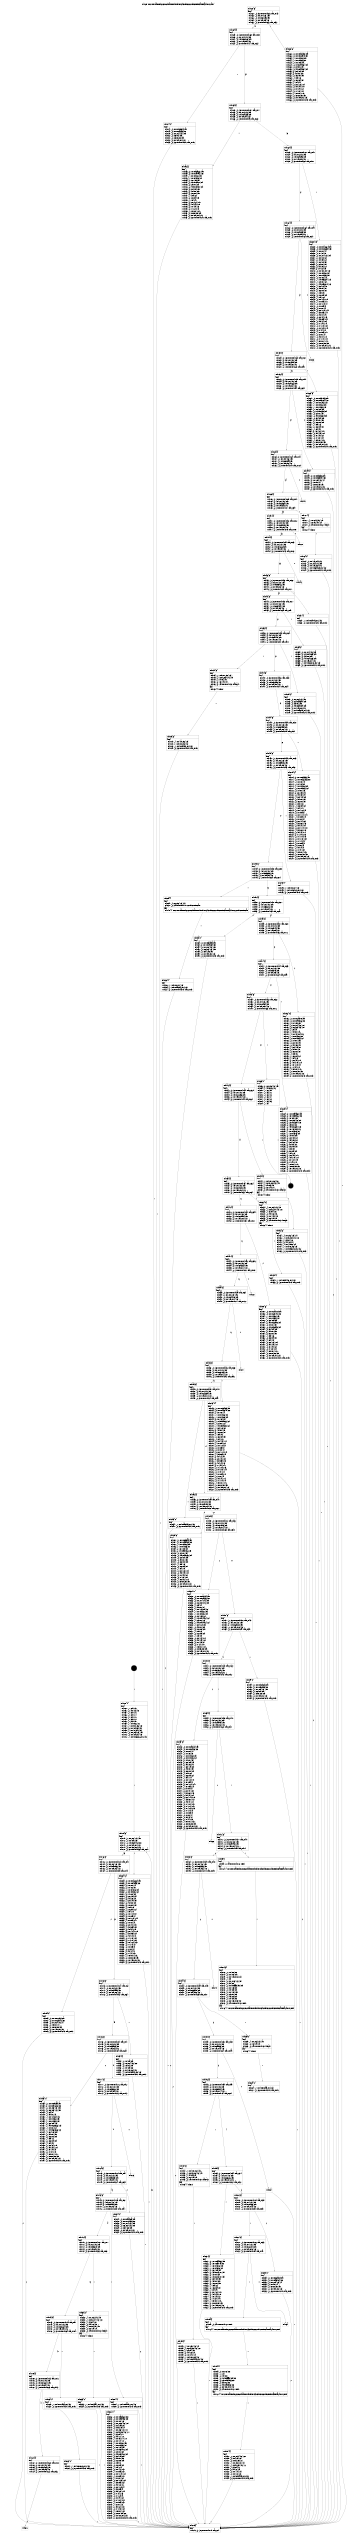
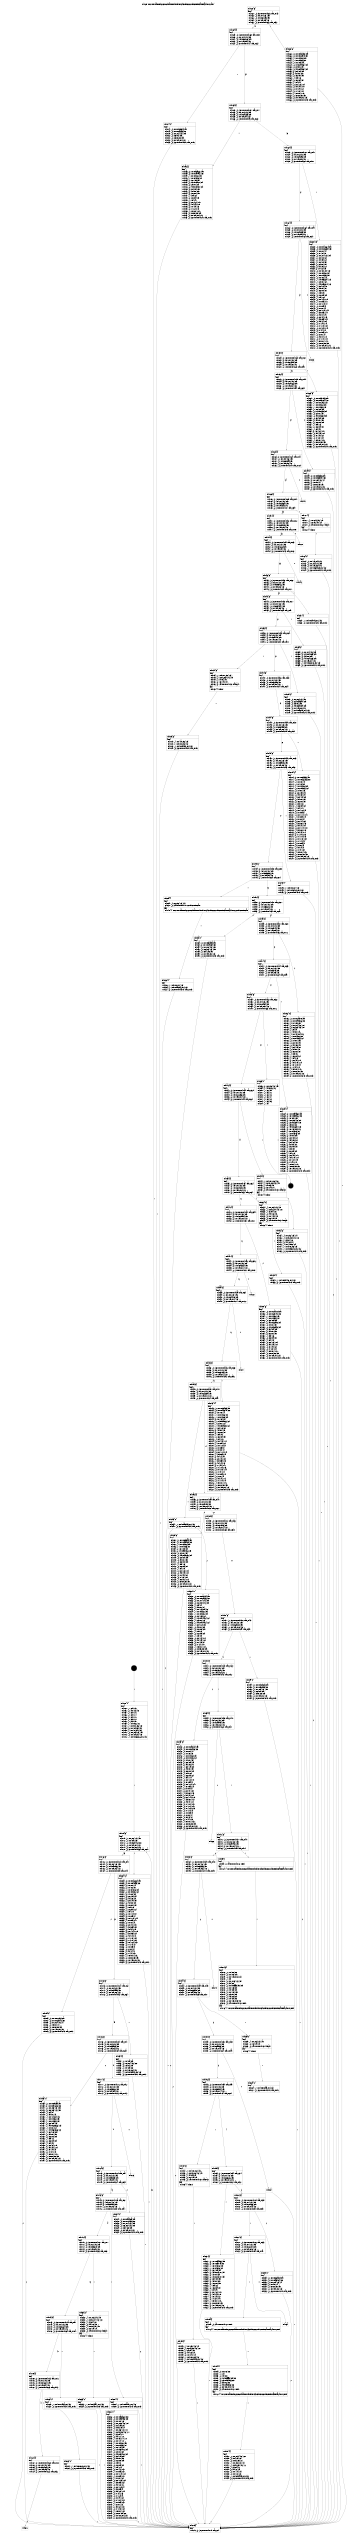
edge "0x401b0e [25]" -> "0x40252e [111]": now "0x402489 [12]" -> "0x40252e [111]"
